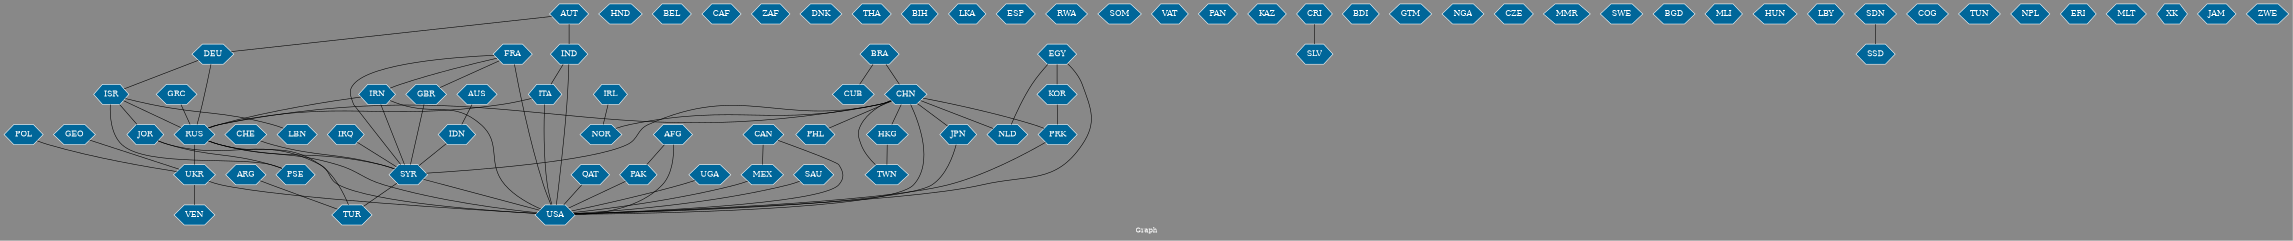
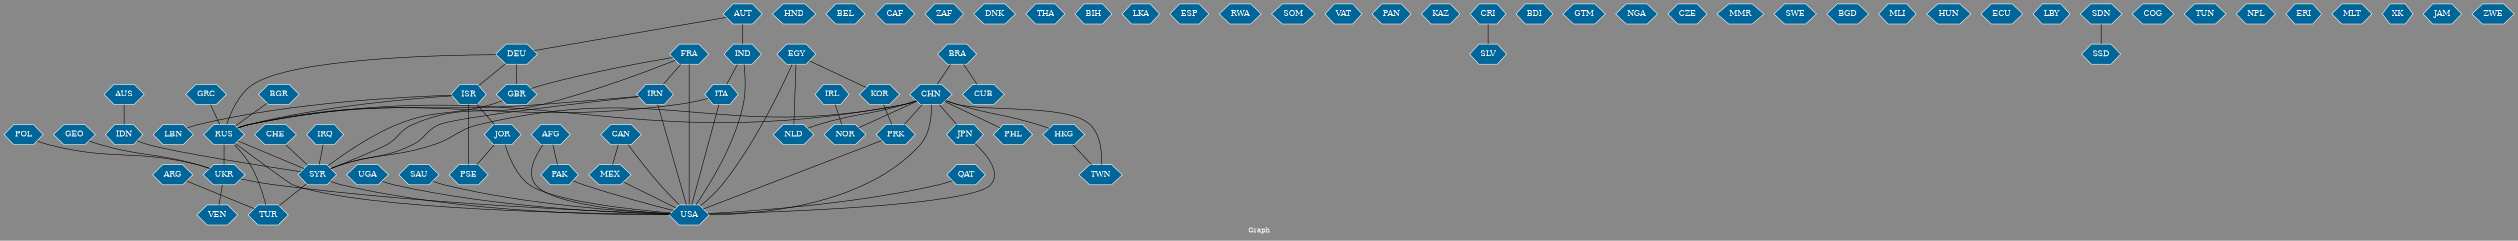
node "ECU": added
edge "DEU" -- "GBR": added
node "BGR": added
